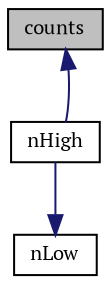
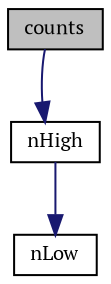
edge "nHigh" -> "counts": reversed
